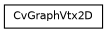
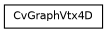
node "CvGraphVtx2D": label "CvGraphVtx2D" -> "CvGraphVtx4D"
